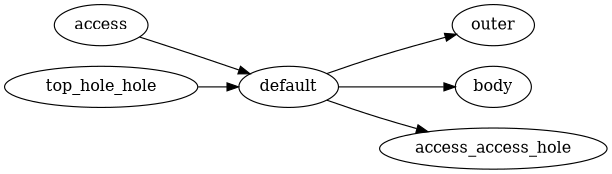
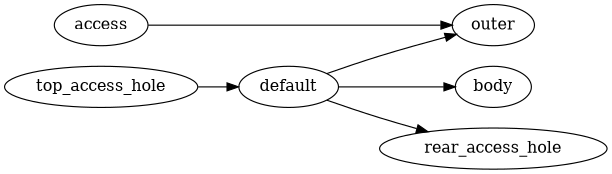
edge "access" -> "default": now "access" -> "outer"
node "top_hole_hole": label "top_hole_hole" -> "top_access_hole"
node "access_access_hole": label "access_access_hole" -> "rear_access_hole"
